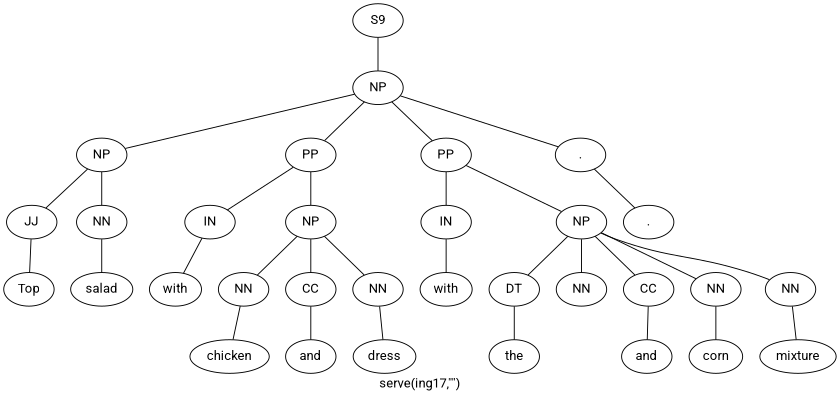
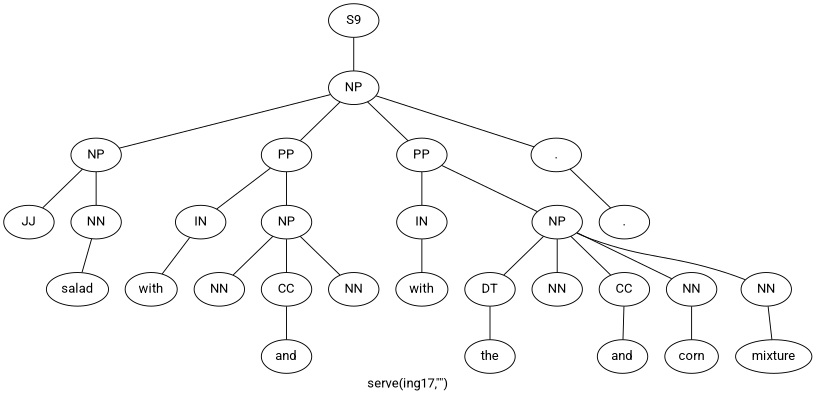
node "Top": removed
node "chicken": removed
node "dress": removed
